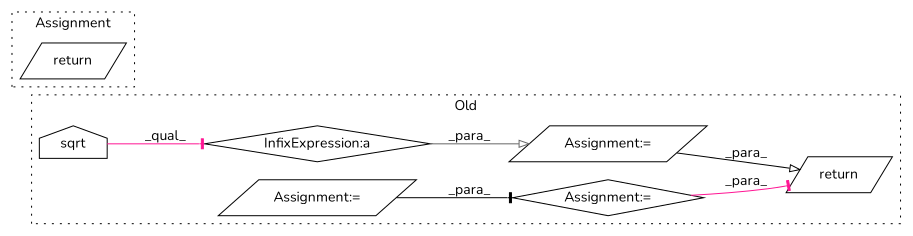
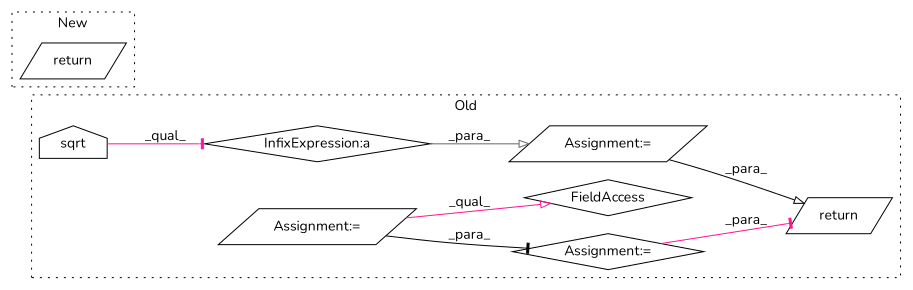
cluster "Assignment": label "Assignment" -> "New"
node "FieldAccess": added
